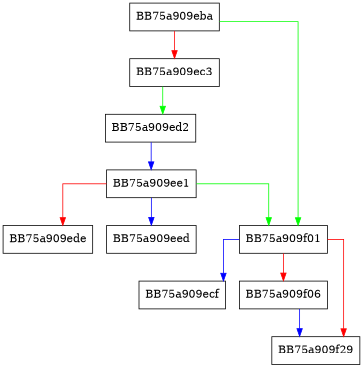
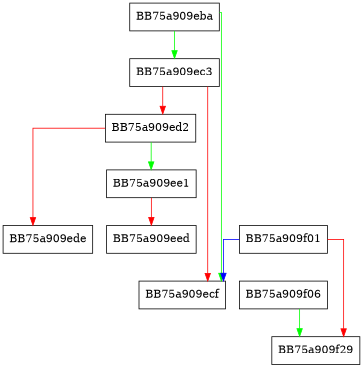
edge "BB75a909eba" -> "BB75a909ec3": color red -> green
edge "BB75a909eba" -> "BB75a909f01": now "BB75a909eba" -> "BB75a909ecf"
edge "BB75a909ec3" -> "BB75a909ed2": color green -> red
edge "BB75a909ed2" -> "BB75a909ee1": color blue -> green
edge "BB75a909ec3" -> "BB75a909ecf": added
edge "BB75a909ee1" -> "BB75a909ede": now "BB75a909ed2" -> "BB75a909ede"
edge "BB75a909ee1" -> "BB75a909f01": removed
edge "BB75a909ee1" -> "BB75a909eed": color blue -> red
edge "BB75a909f01" -> "BB75a909f06": removed
edge "BB75a909f06" -> "BB75a909f29": color blue -> green
